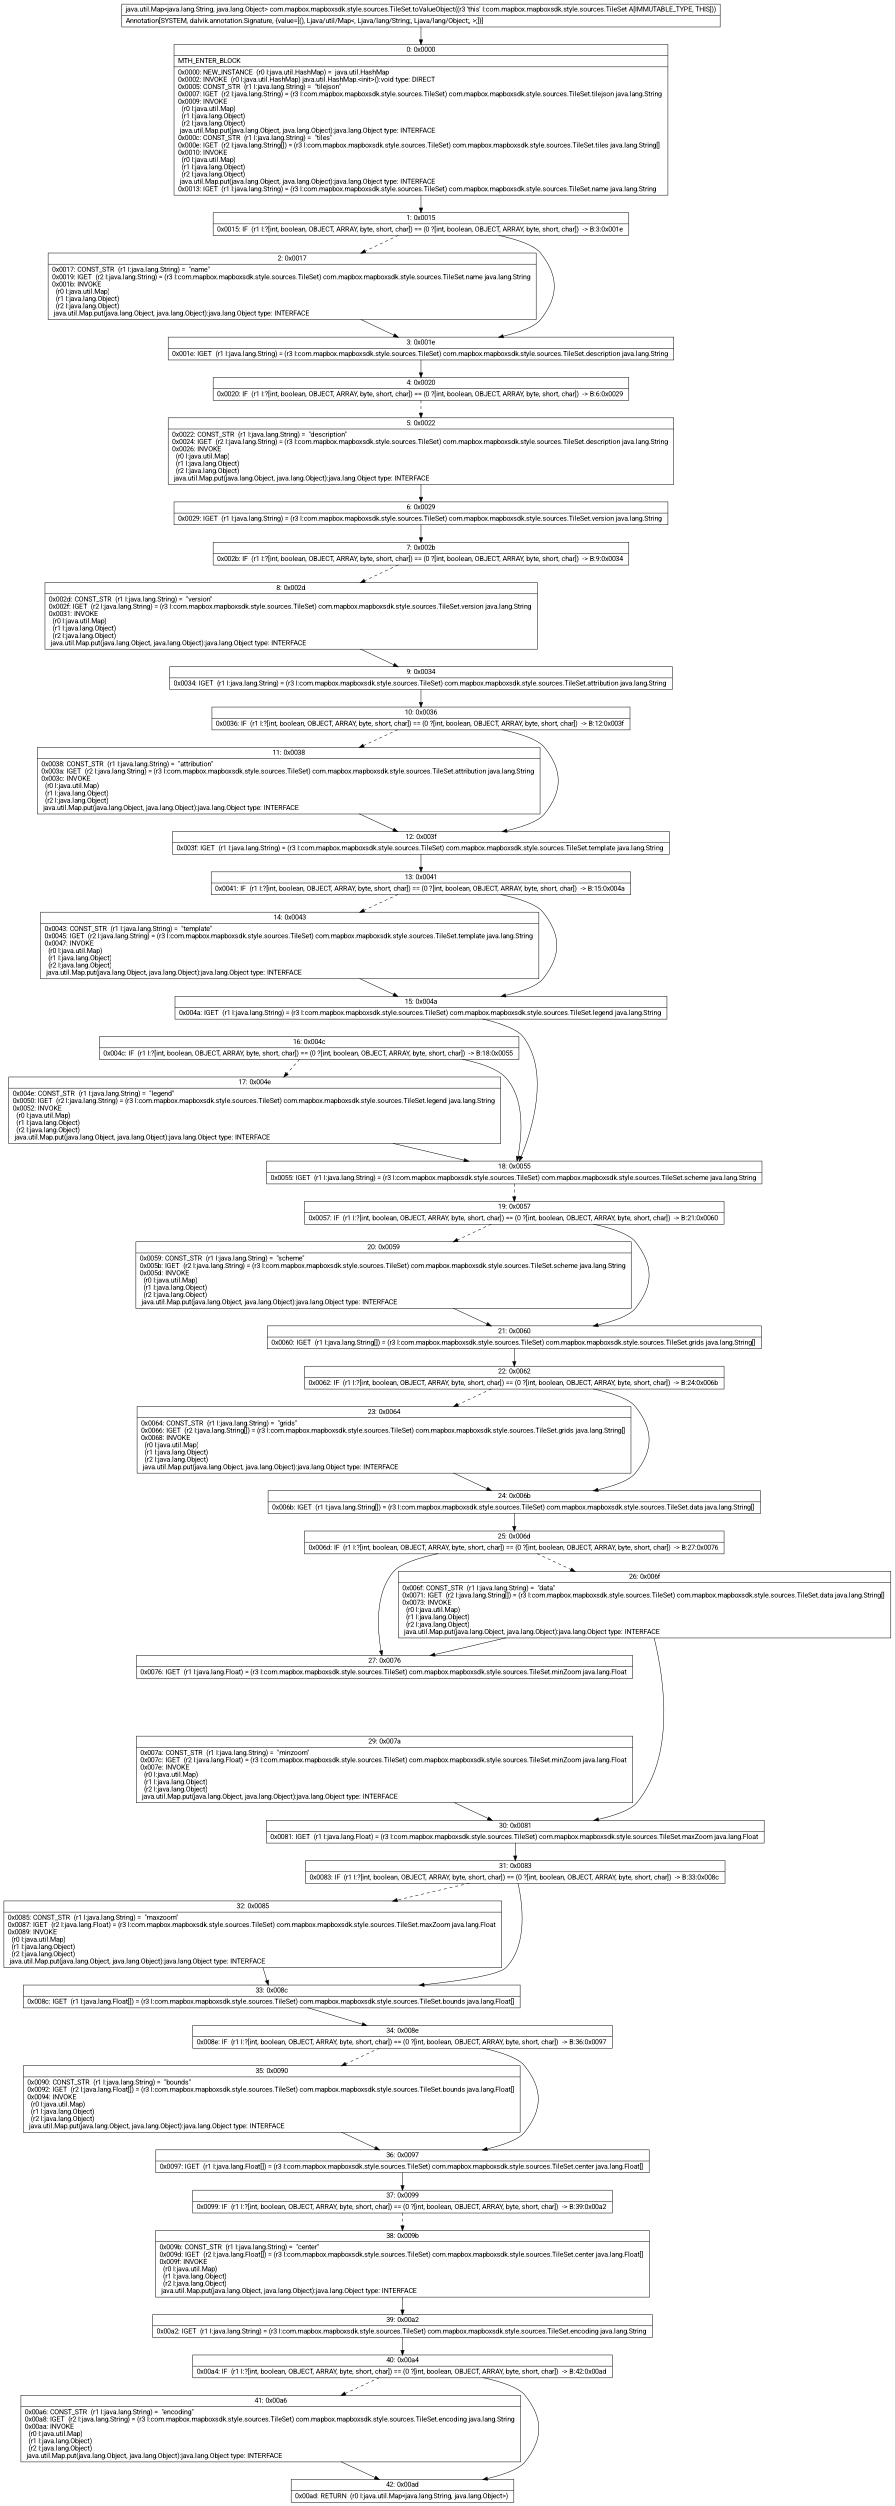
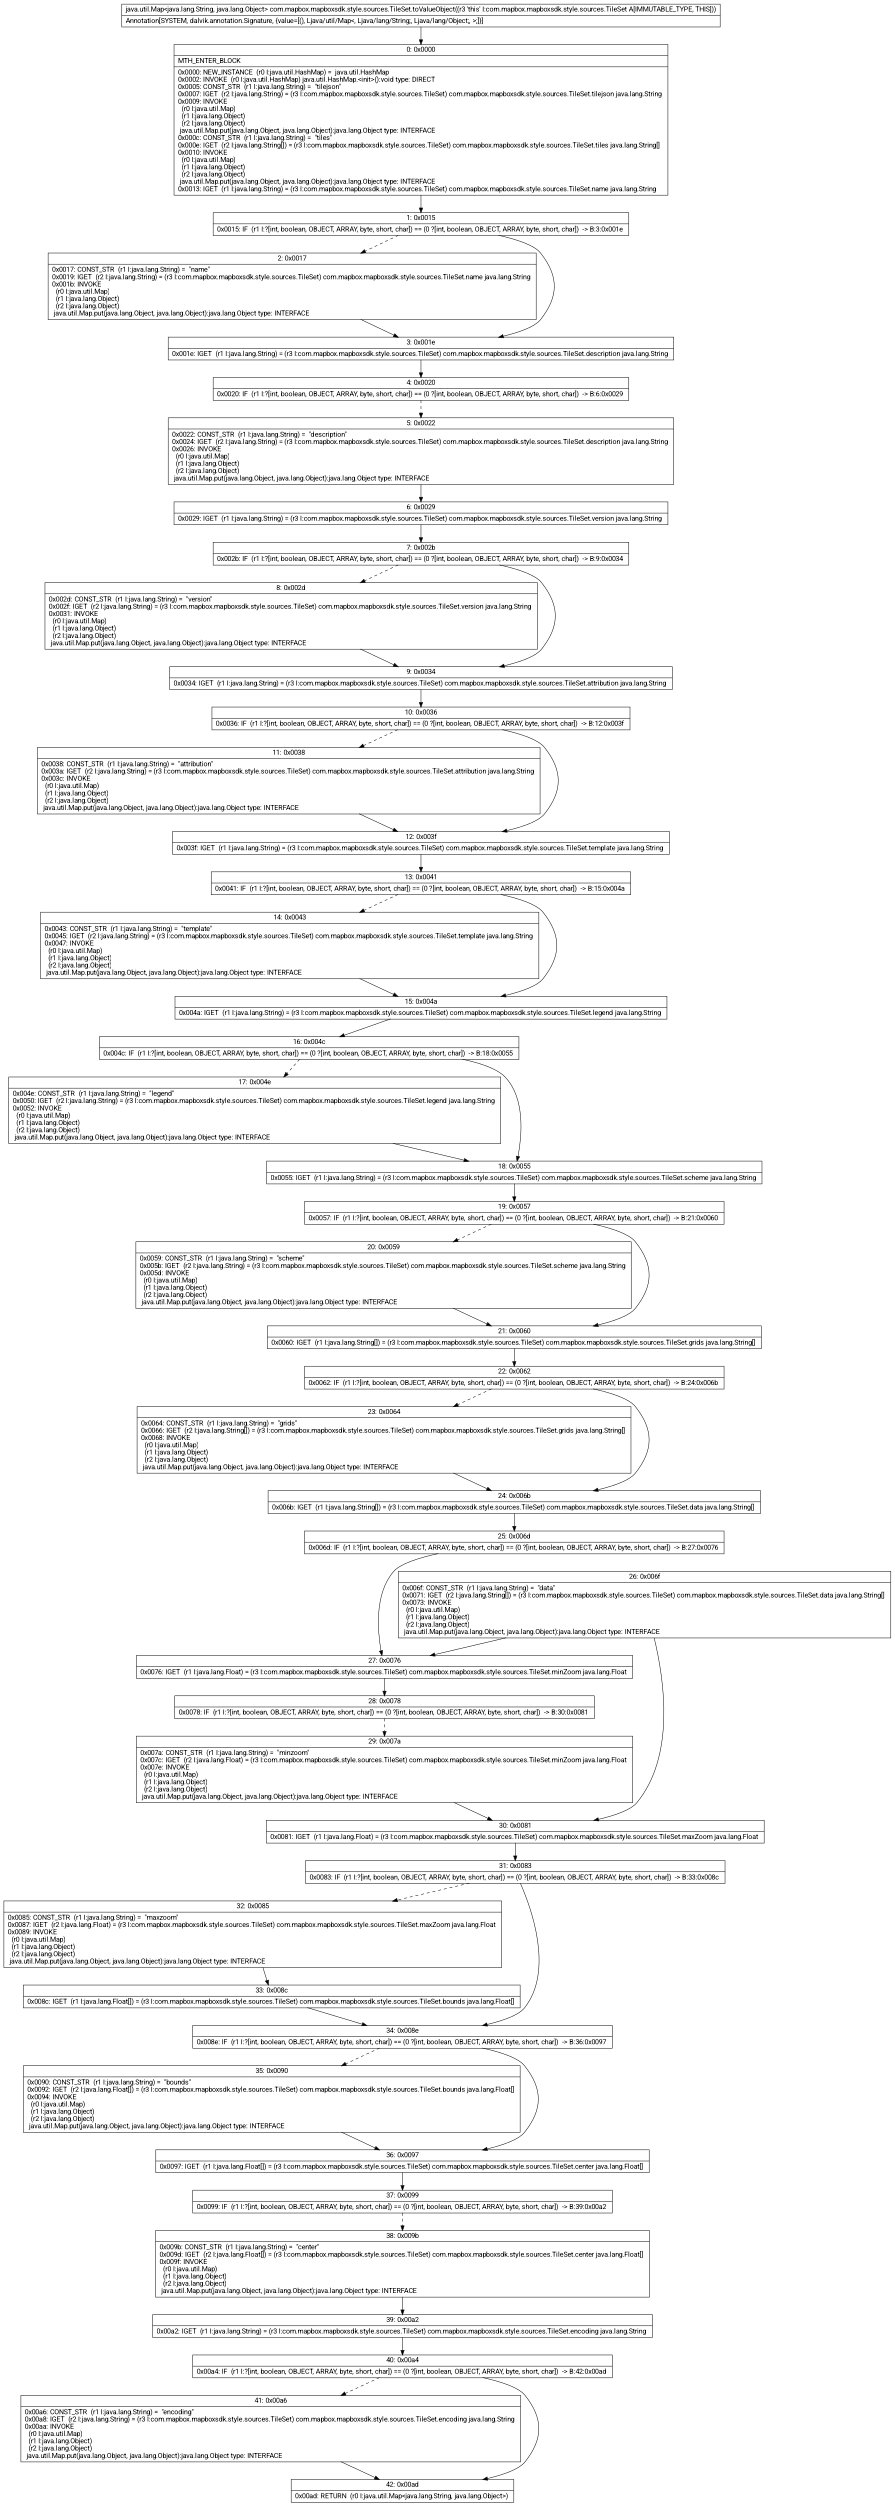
edge "7: 0x002b" -> "9: 0x0034": added
edge "15: 0x004a" -> "18: 0x0055": now "15: 0x004a" -> "16: 0x004c"
edge "18: 0x0055" -> "19: 0x0057": style dashed -> solid
edge "25: 0x006d" -> "26: 0x006f": removed
node "28: 0x0078": added
edge "31: 0x0083" -> "33: 0x008c": now "31: 0x0083" -> "34: 0x008e"
